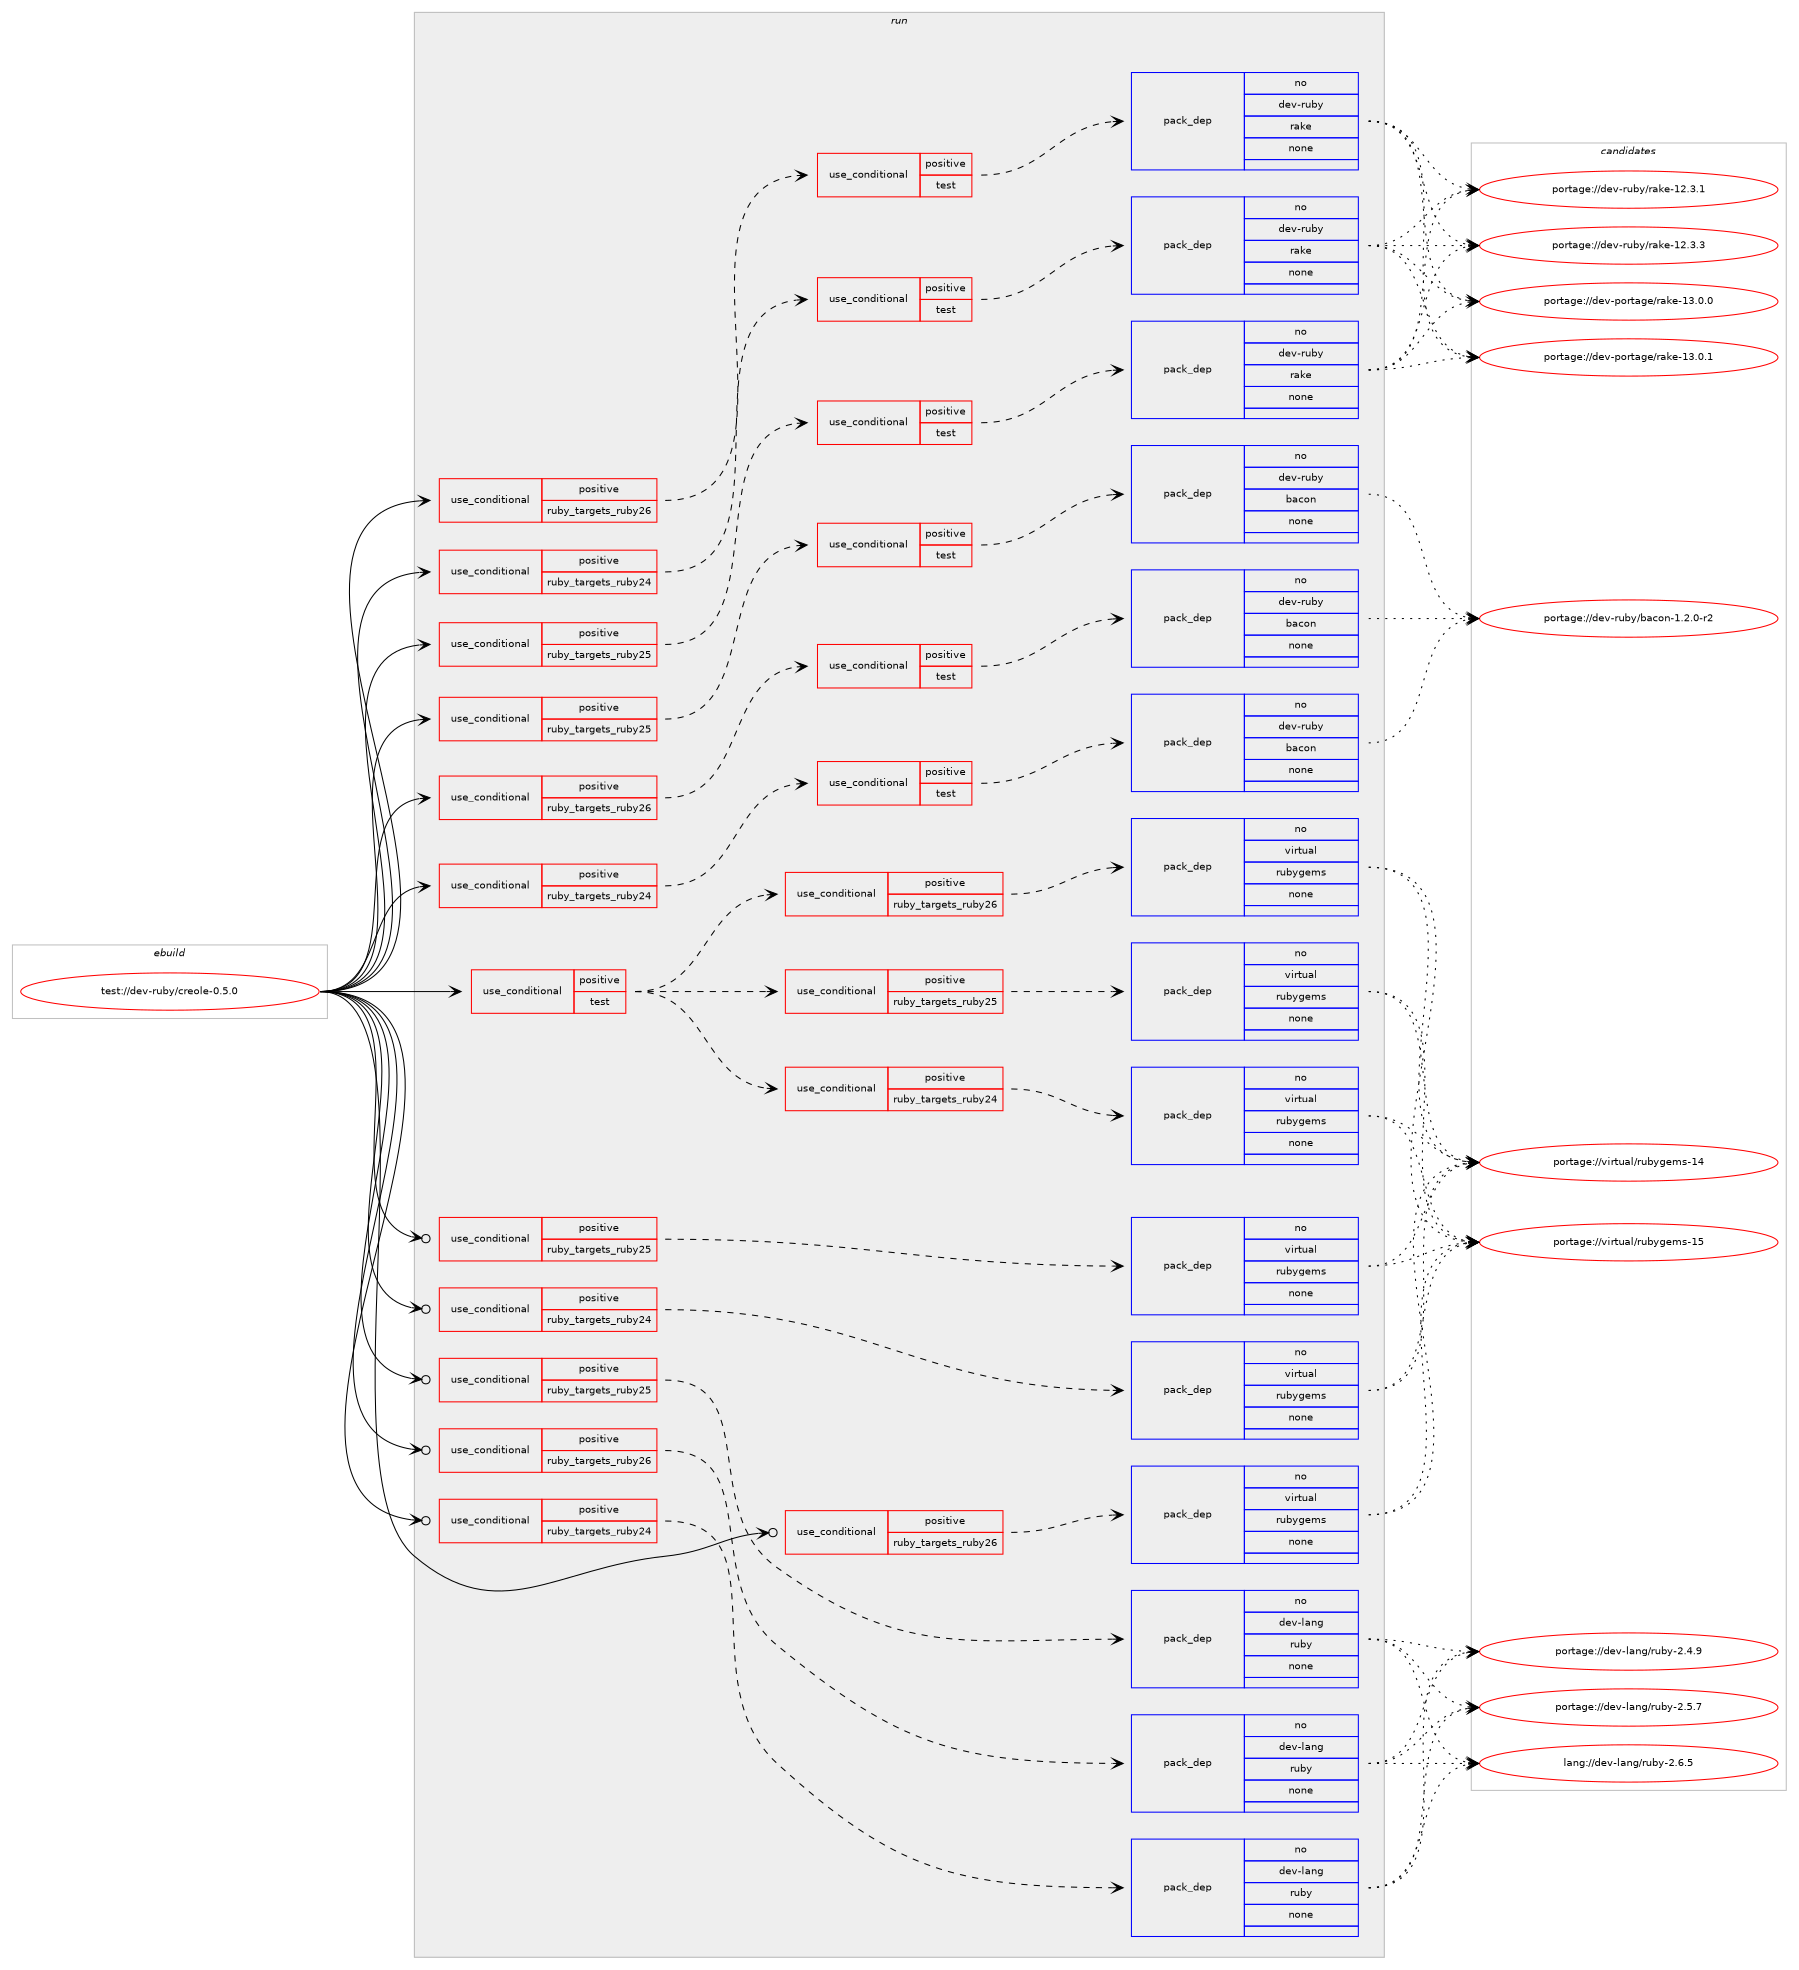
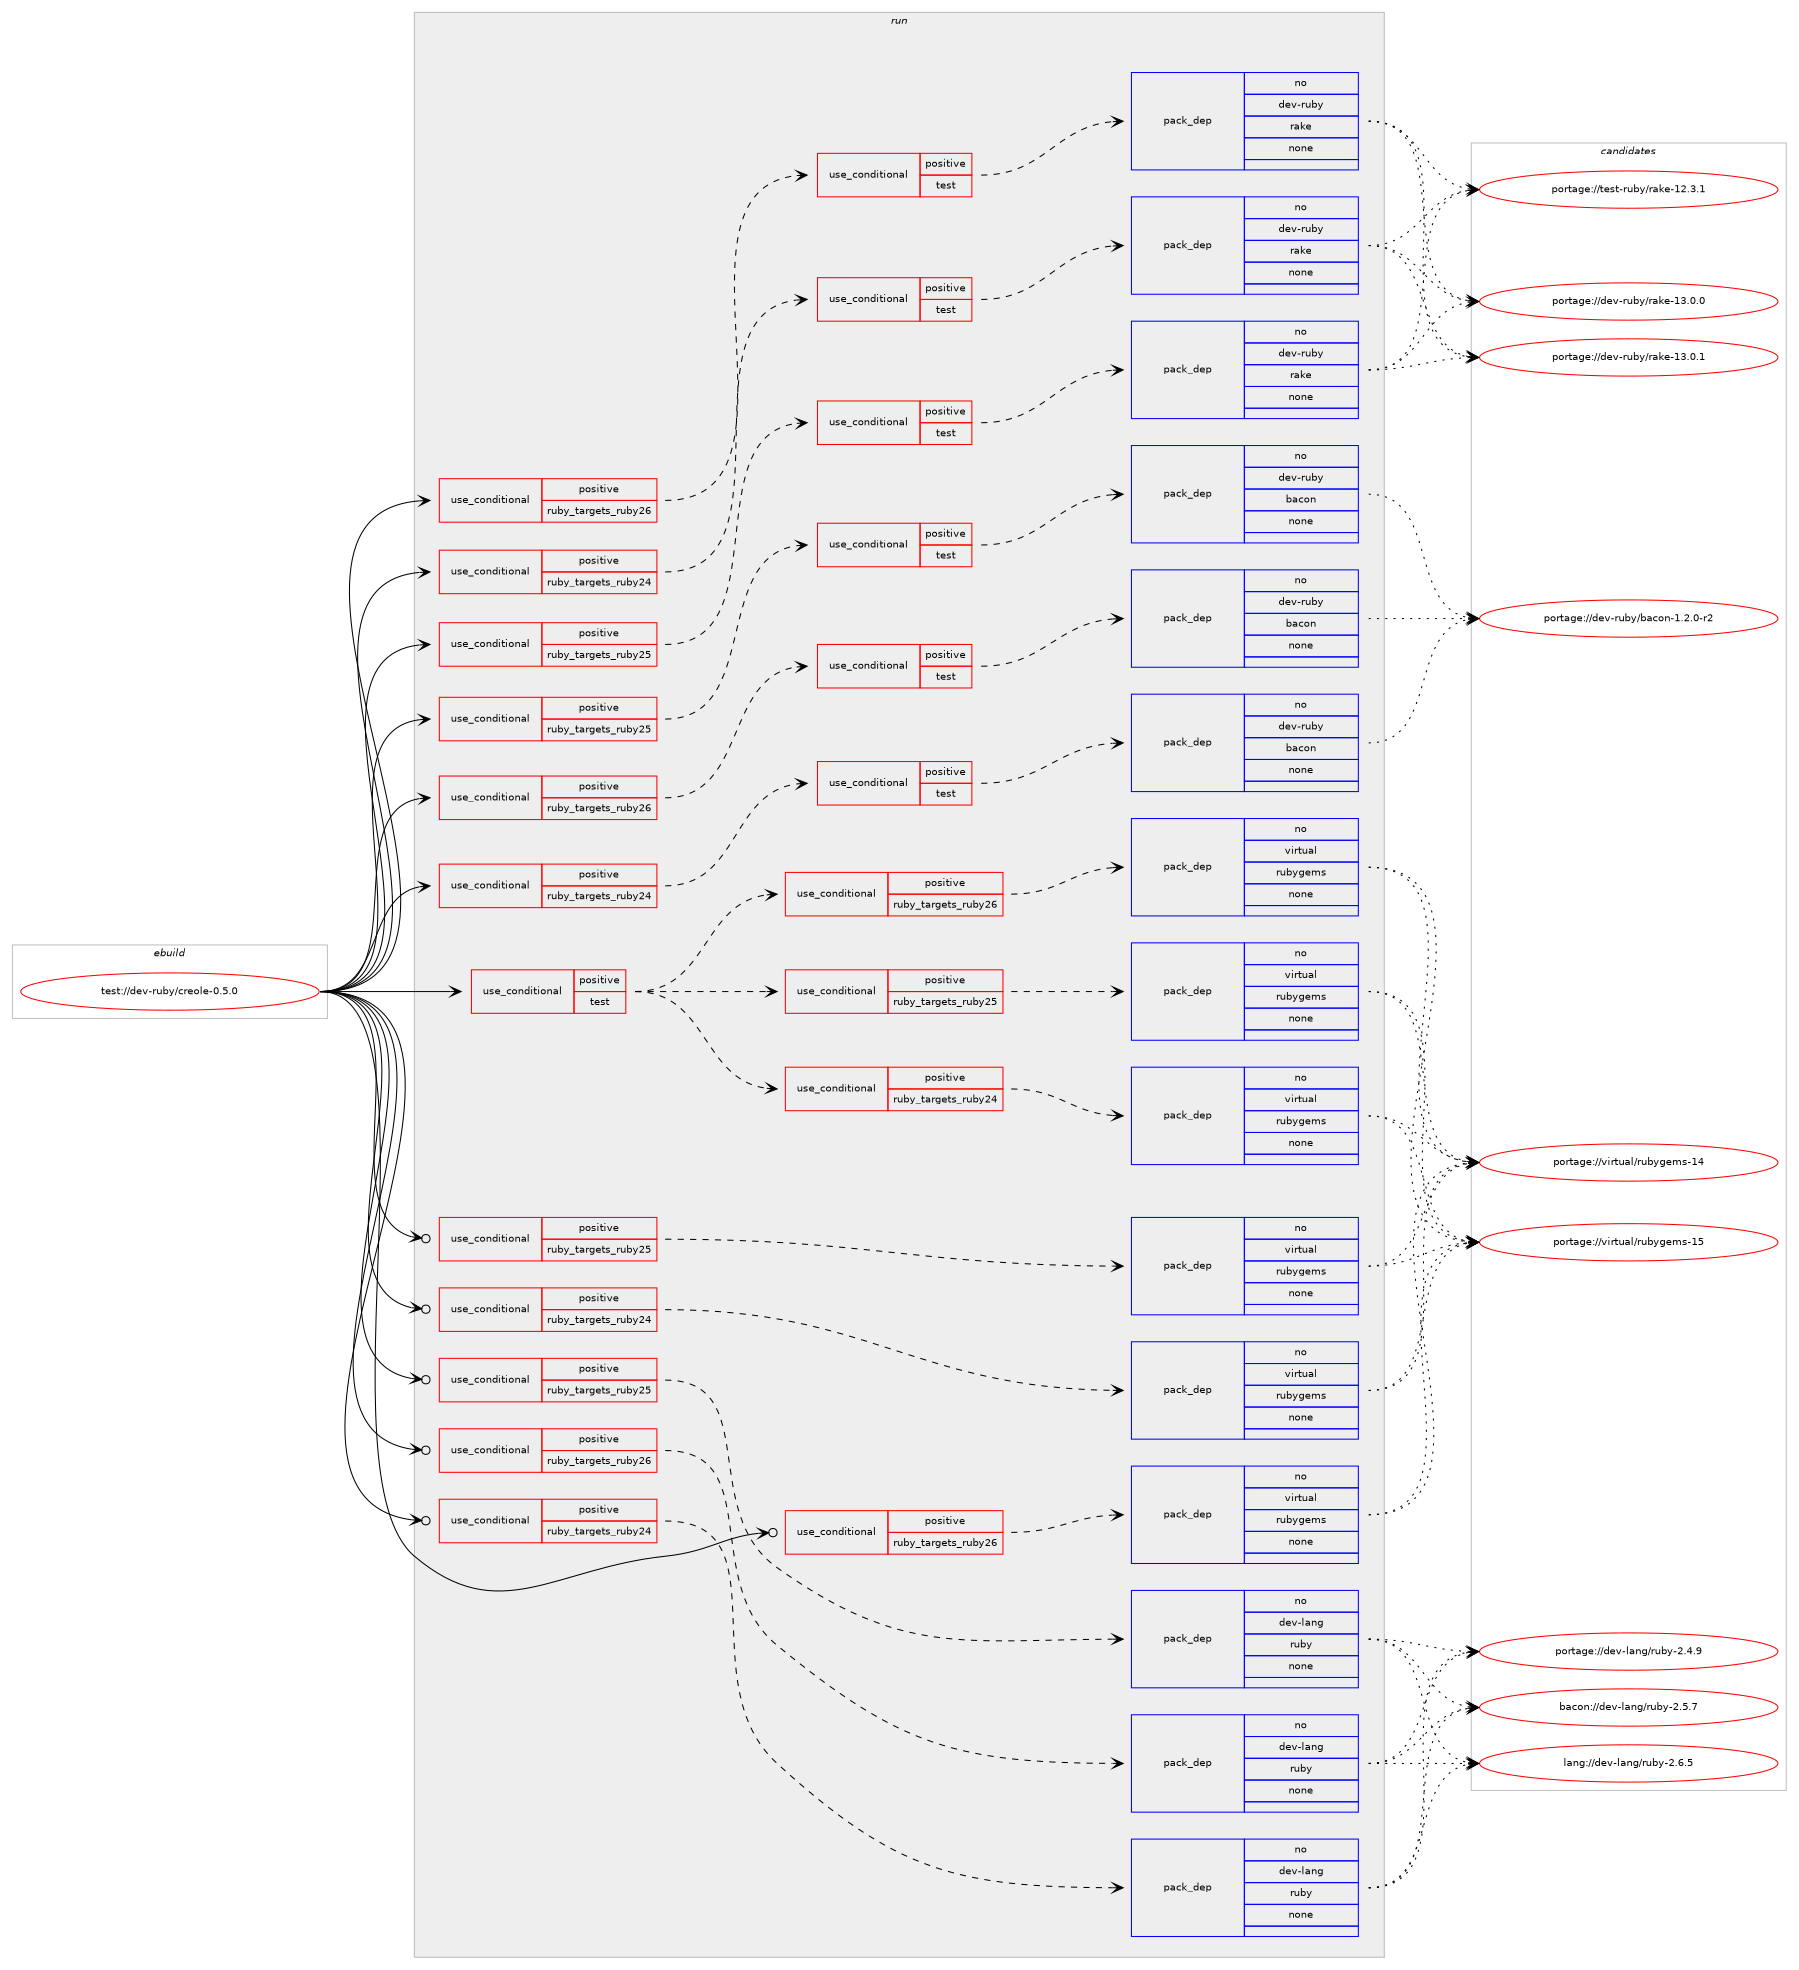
node "portage://dev-ruby/rake-12.3.1": label "portage://dev-ruby/rake-12.3.1" -> "portage://test-ruby/rake-12.3.1"
node "portage://dev-ruby/rake-12.3.3": removed
node "portage://dev-portage/rake-13.0.0": label "portage://dev-portage/rake-13.0.0" -> "portage://dev-ruby/rake-13.0.0"
node "portage://dev-portage/rake-13.0.1": label "portage://dev-portage/rake-13.0.1" -> "portage://dev-ruby/rake-13.0.1"
node "portage://dev-lang/ruby-2.5.7": label "portage://dev-lang/ruby-2.5.7" -> "bacon://dev-lang/ruby-2.5.7"
